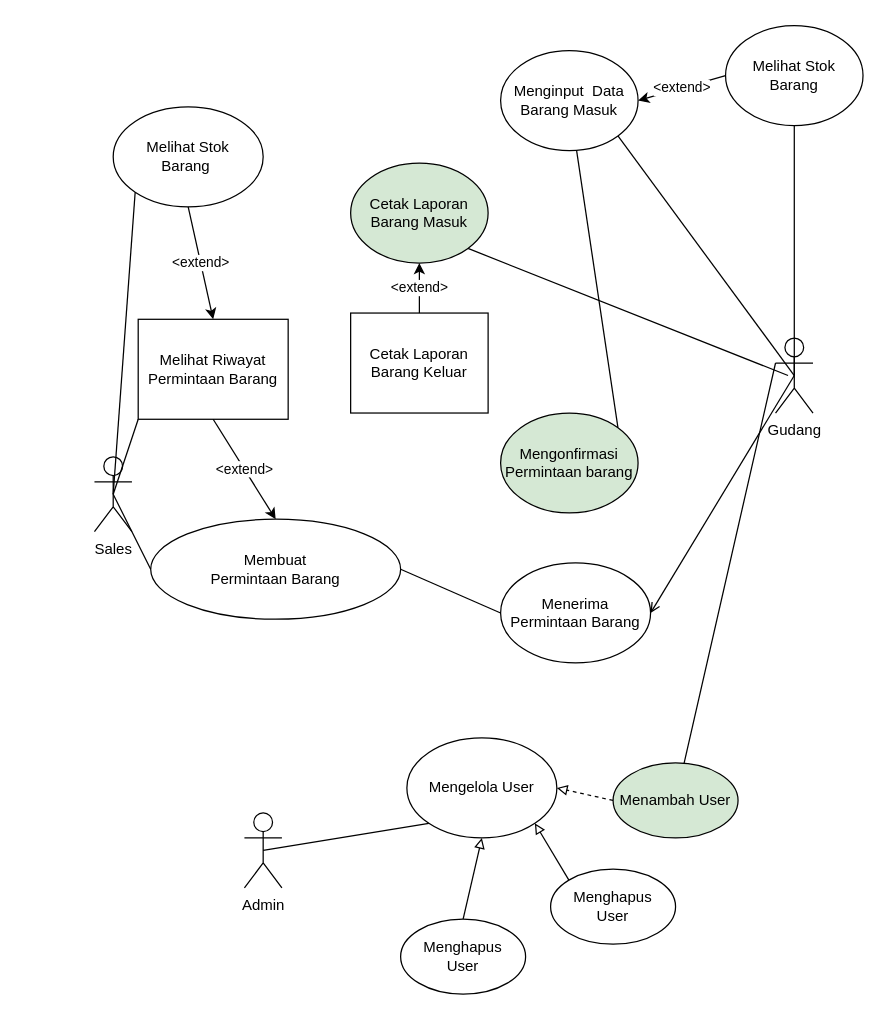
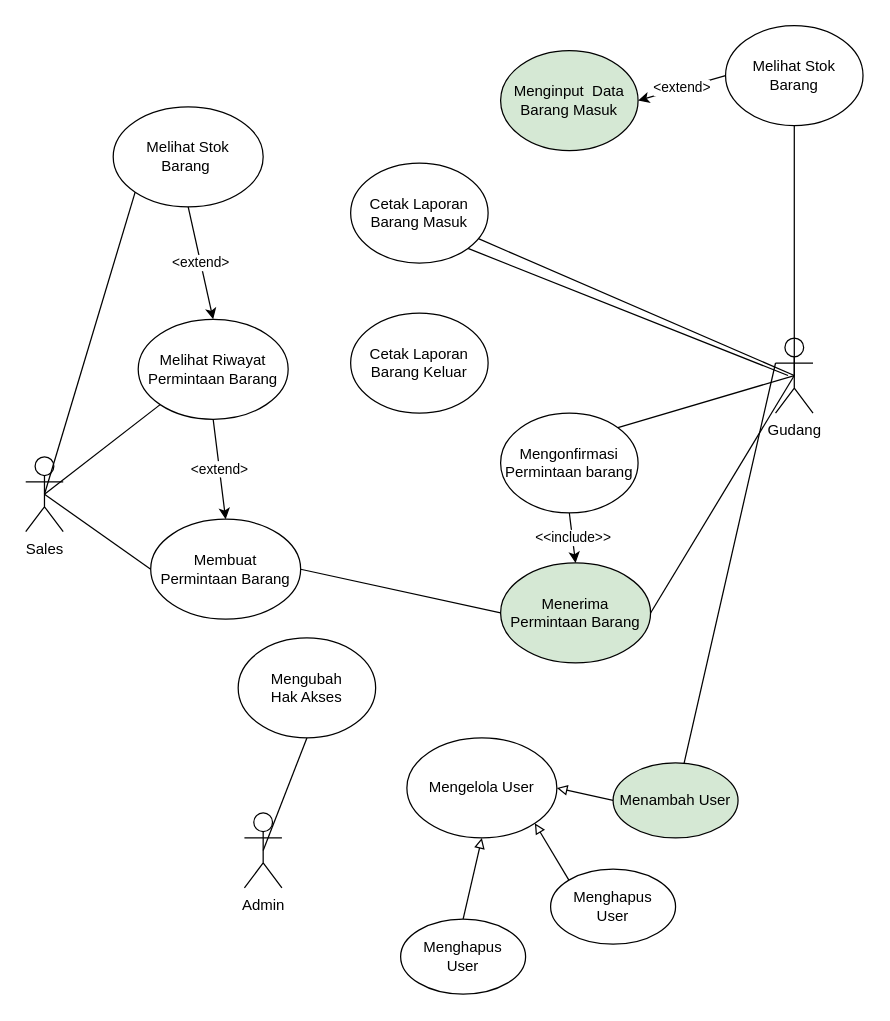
node "Menginput Data Barang Masuk": fillcolor #ffffff -> #d5e8d4
node "Cetak Laporan Barang Masuk": fillcolor #d5e8d4 -> #ffffff
edge "Menginput Data Barang Masuk" -- "Gudang": now "Cetak Laporan Barang Masuk" -- "Gudang"
edge "Menginput Data Barang Masuk" -- "Mengonfirmasi Permintaan barang": now "Gudang" -- "Mengonfirmasi Permintaan barang"
edge "Cetak Laporan Barang Keluar" -> "Cetak Laporan Barang Masuk": removed, label "<extend>"
node "Cetak Laporan Barang Keluar": shape rectangle -> ellipse
node "Melihat Riwayat Permintaan Barang": shape rectangle -> ellipse
node "Mengonfirmasi Permintaan barang": fillcolor #d5e8d4 -> #ffffff
node "Sales": moved (113, 494) -> (44, 494)
edge "Mengonfirmasi Permintaan barang" -> "Menerima Permintaan Barang": added, label "<<include>>"
node "Membuat Permintaan Barang": size 250x100 -> 150x100
edge "Gudang" -> "Menerima Permintaan Barang": arrowhead open -> none
node "Menerima Permintaan Barang": fillcolor #ffffff -> #d5e8d4
node "Mengubah Hak Akses": added
edge "Mengubah Hak Akses" -- "Admin": added
edge "Menambah User" -> "Mengelola User": style dashed -> solid
edge "Mengelola User" -- "Admin": removed
